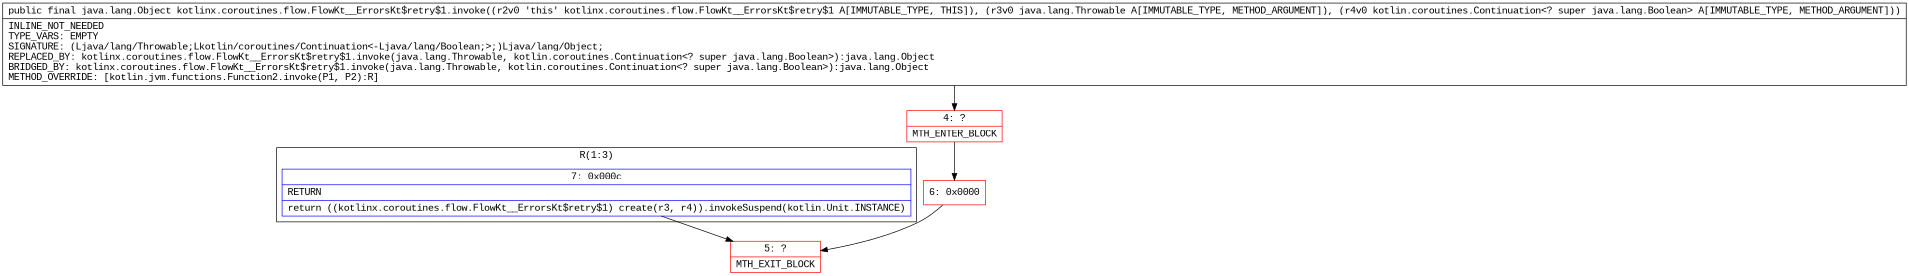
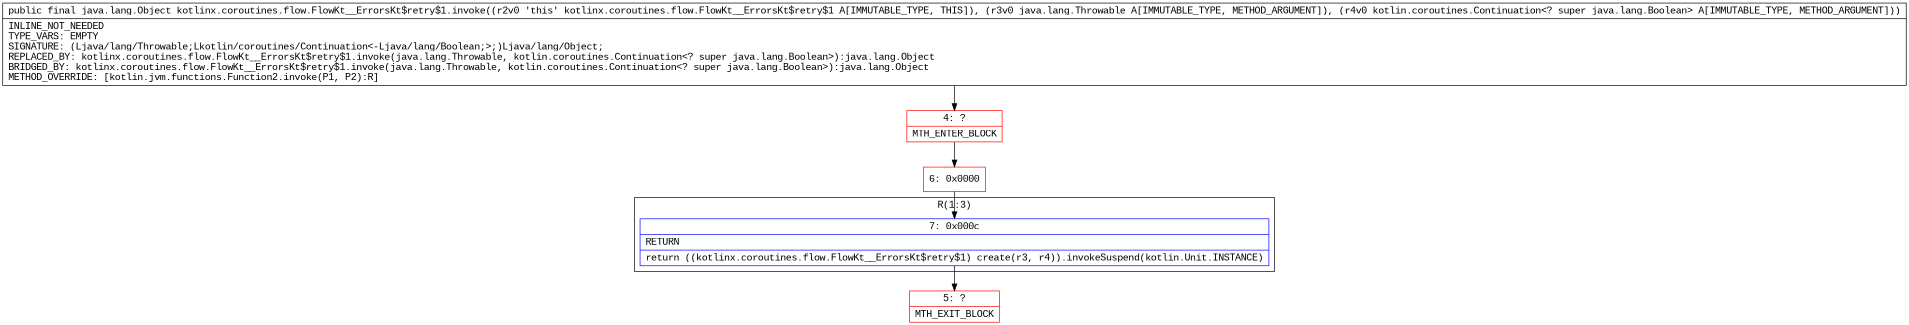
edge "6: 0x0000" -> "5: ?": now "6: 0x0000" -> "7: 0x000c"
